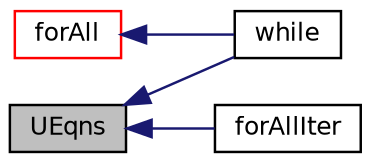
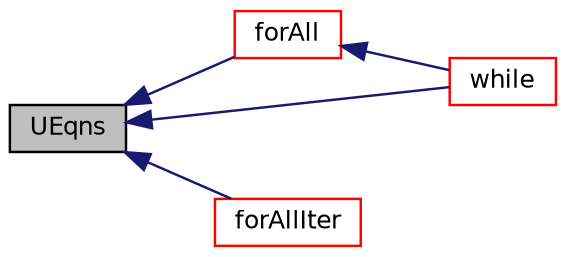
node "while": color black -> red
edge "forAll" -> "UEqns": added
node "forAllIter": color black -> red
